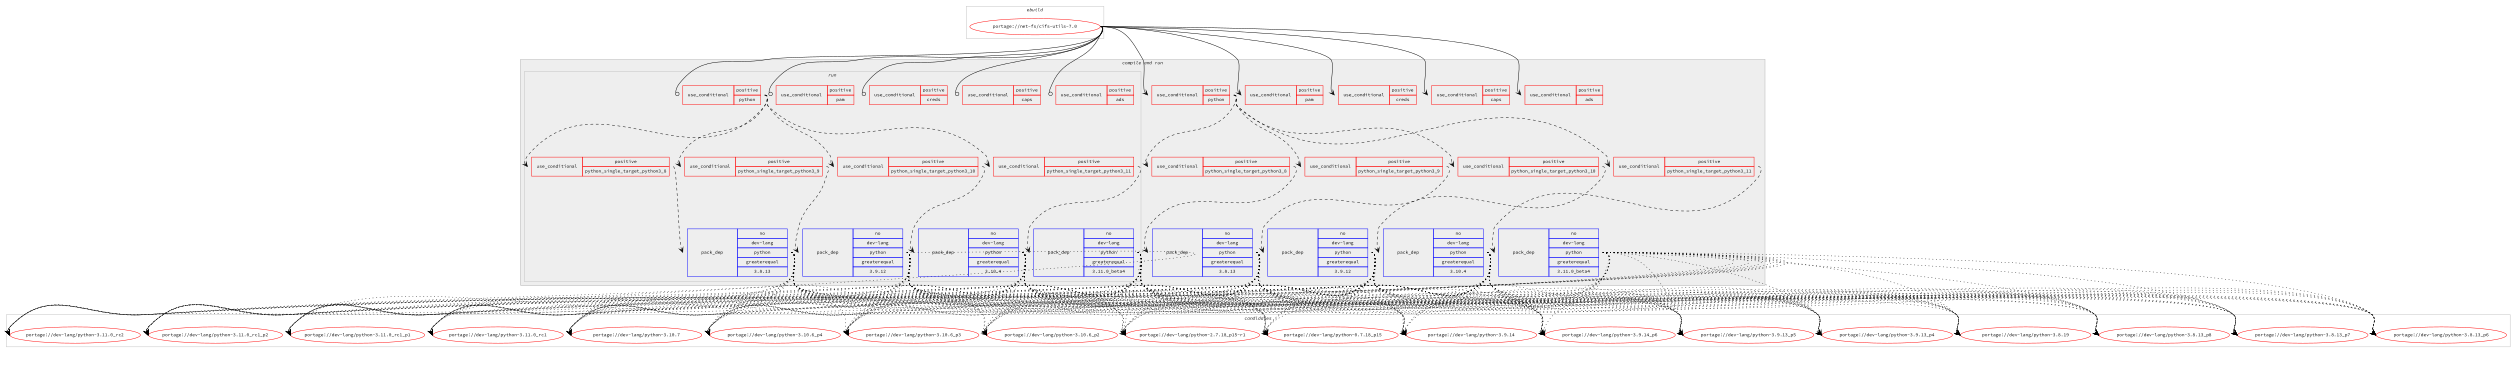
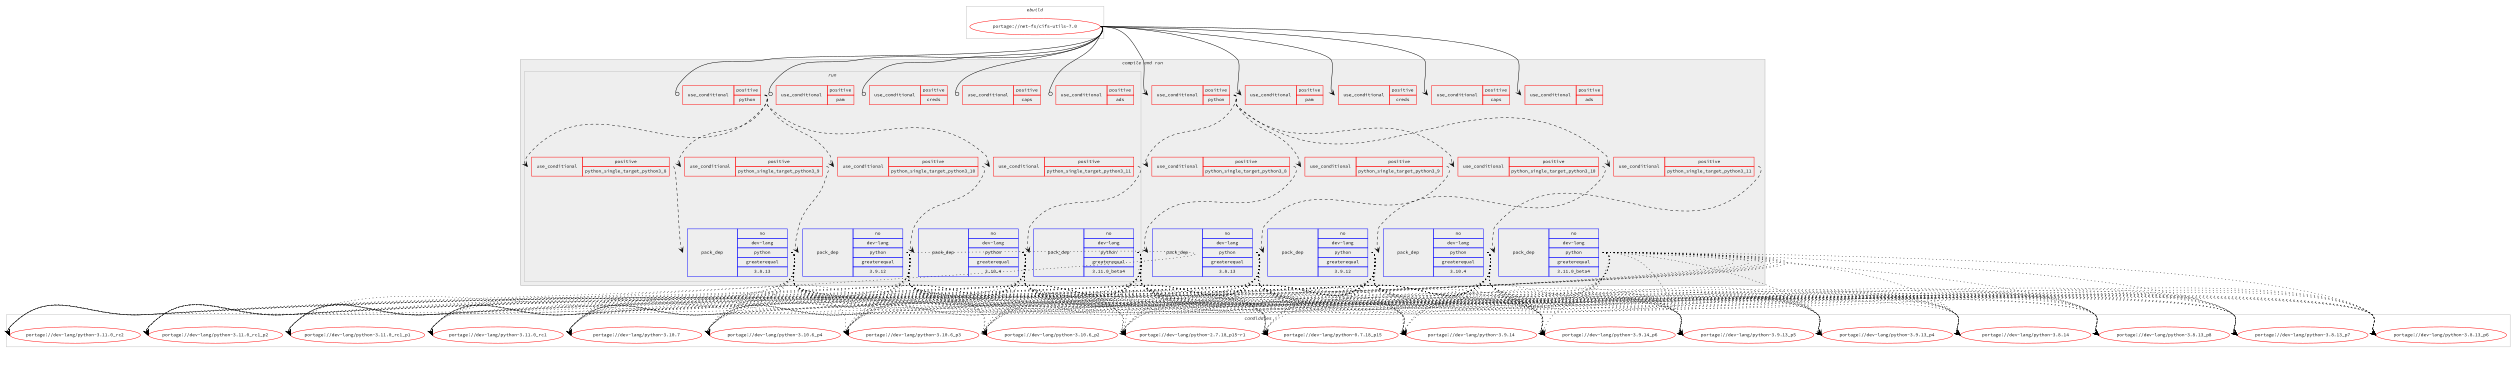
node "portage://dev-lang/python-3.8.19": label "portage://dev-lang/python-3.8.19" -> "portage://dev-lang/python-3.8.14"
